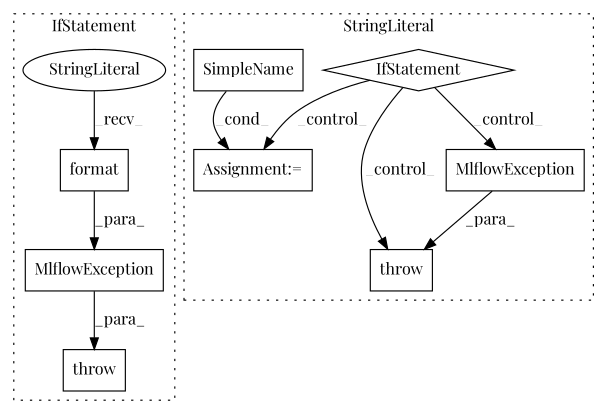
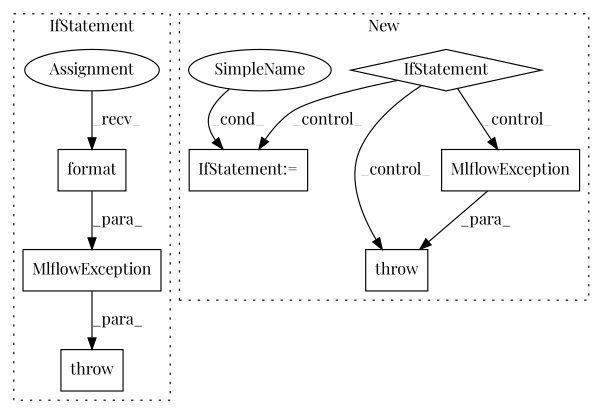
cluster "StringLiteral": label "StringLiteral" -> "New"
node "StringLiteral": label "StringLiteral" -> "Assignment"
node "SimpleName": shape box -> ellipse
node "Assignment:=": label "Assignment:=" -> "IfStatement:="
